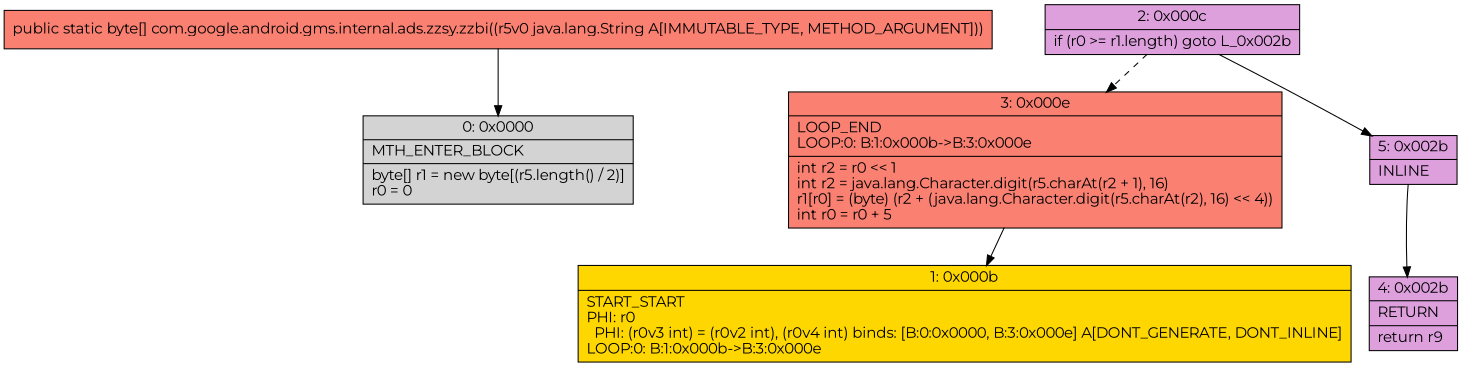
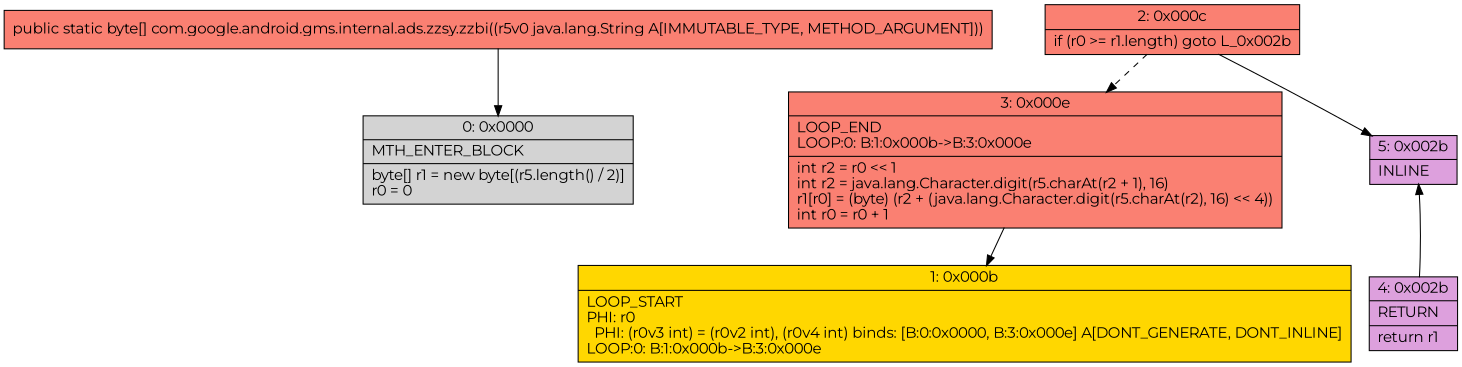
node "2: 0x000c": fillcolor plum -> salmon
node "3: 0x000e": text "int r0 = r0 + 5" -> "int r0 = r0 + 1"
edge "5: 0x002b" -> "4: 0x002b": reversed
node "1: 0x000b": text "START_START" -> "LOOP_START"
node "4: 0x002b": text "return r9" -> "return r1"
